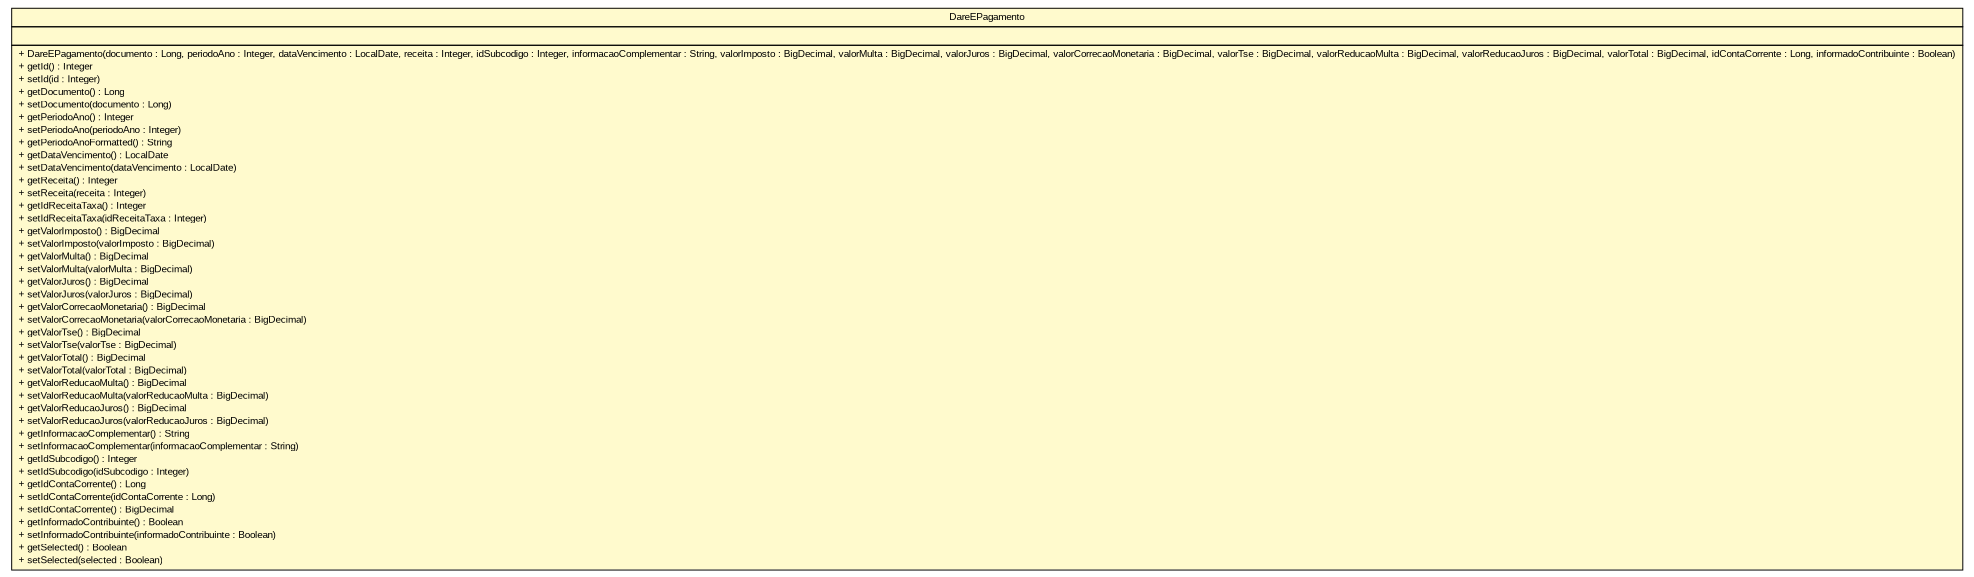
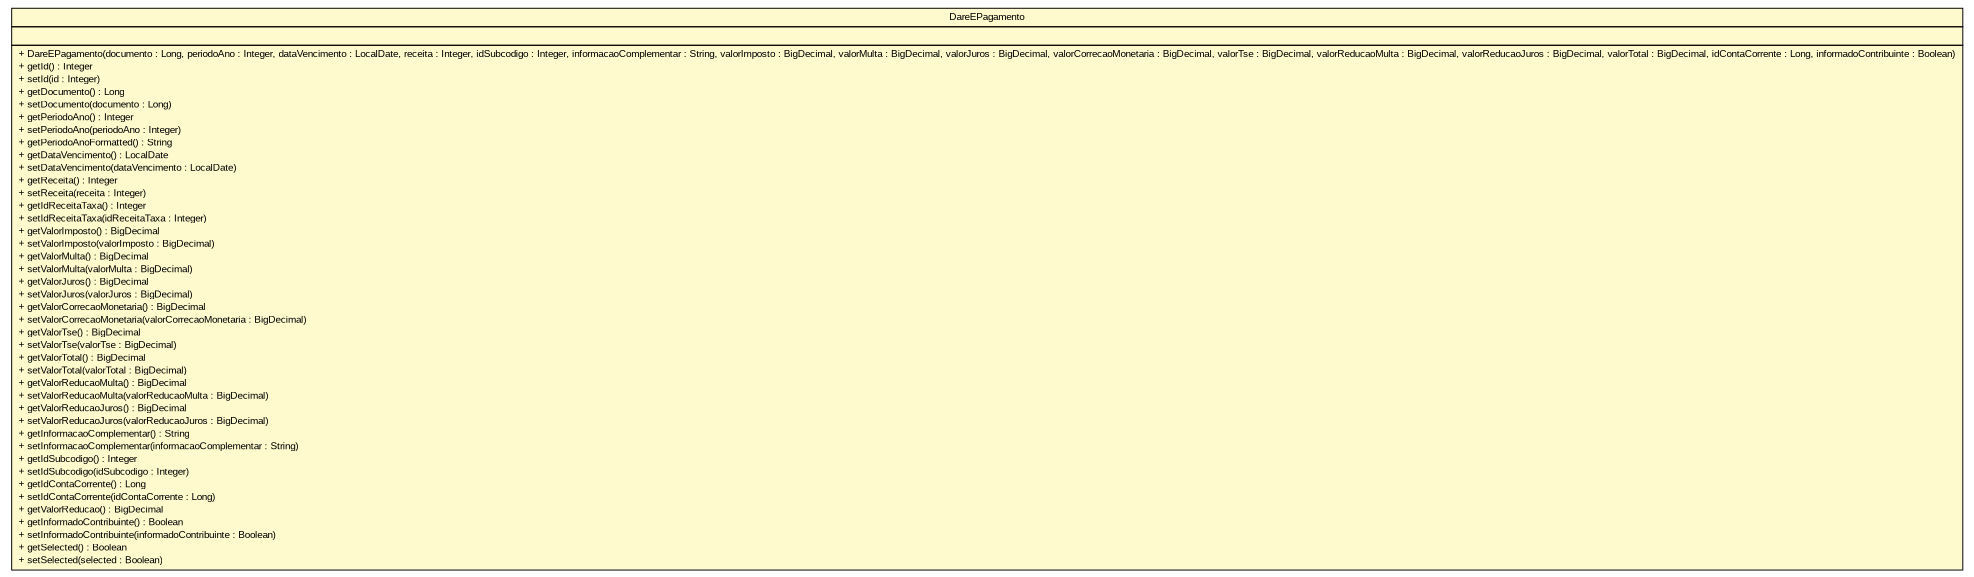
node "DareEPagamento": text "+ setIdContaCorrente() : BigDecimal" -> "+ getValorReducao() : BigDecimal"
